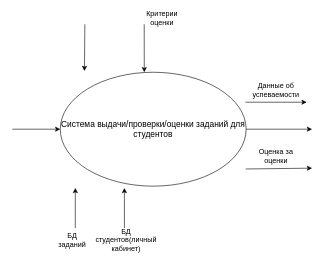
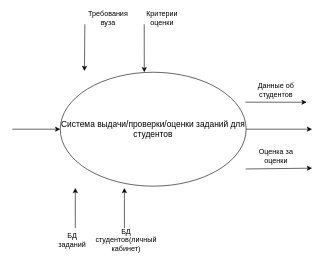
node "Требования вуза": added
node "Данные об успеваемости": label "Данные об успеваемости" -> "Данные об студентов"
